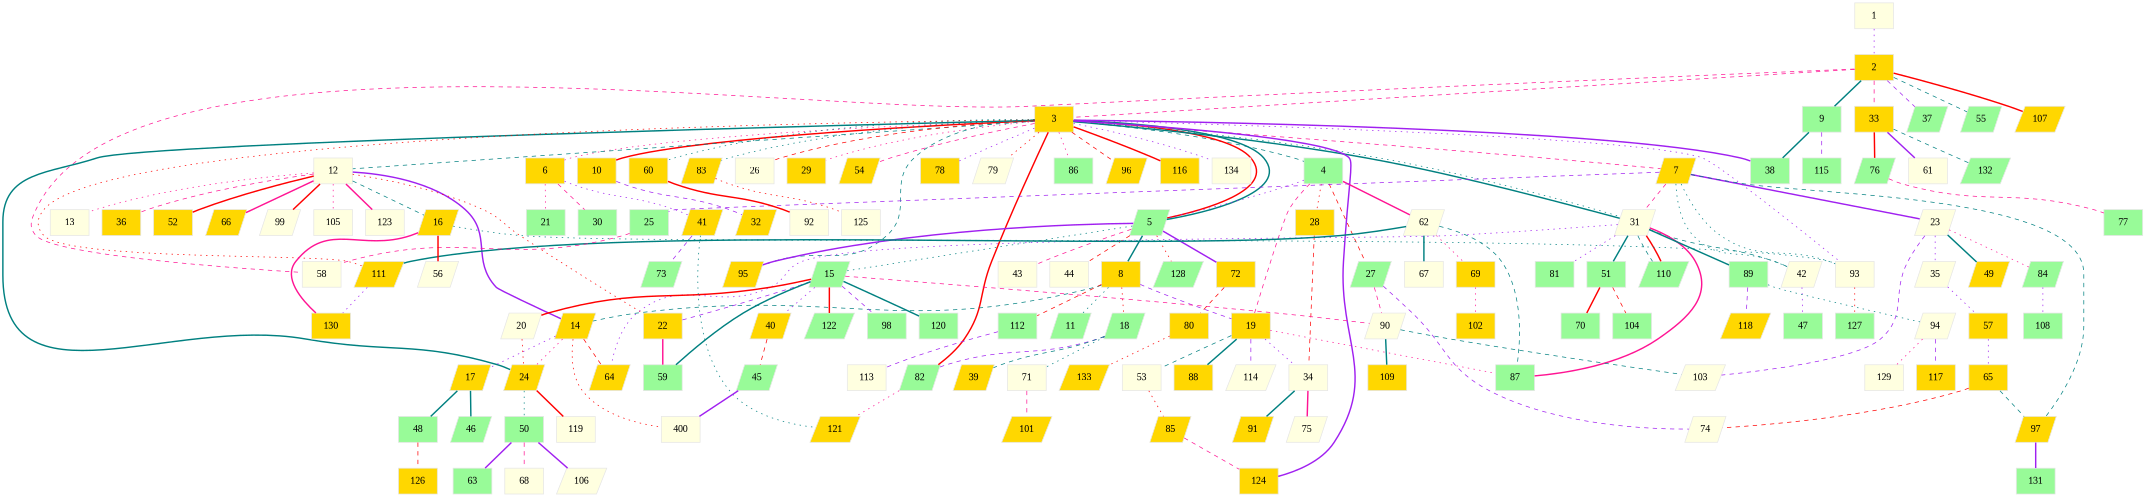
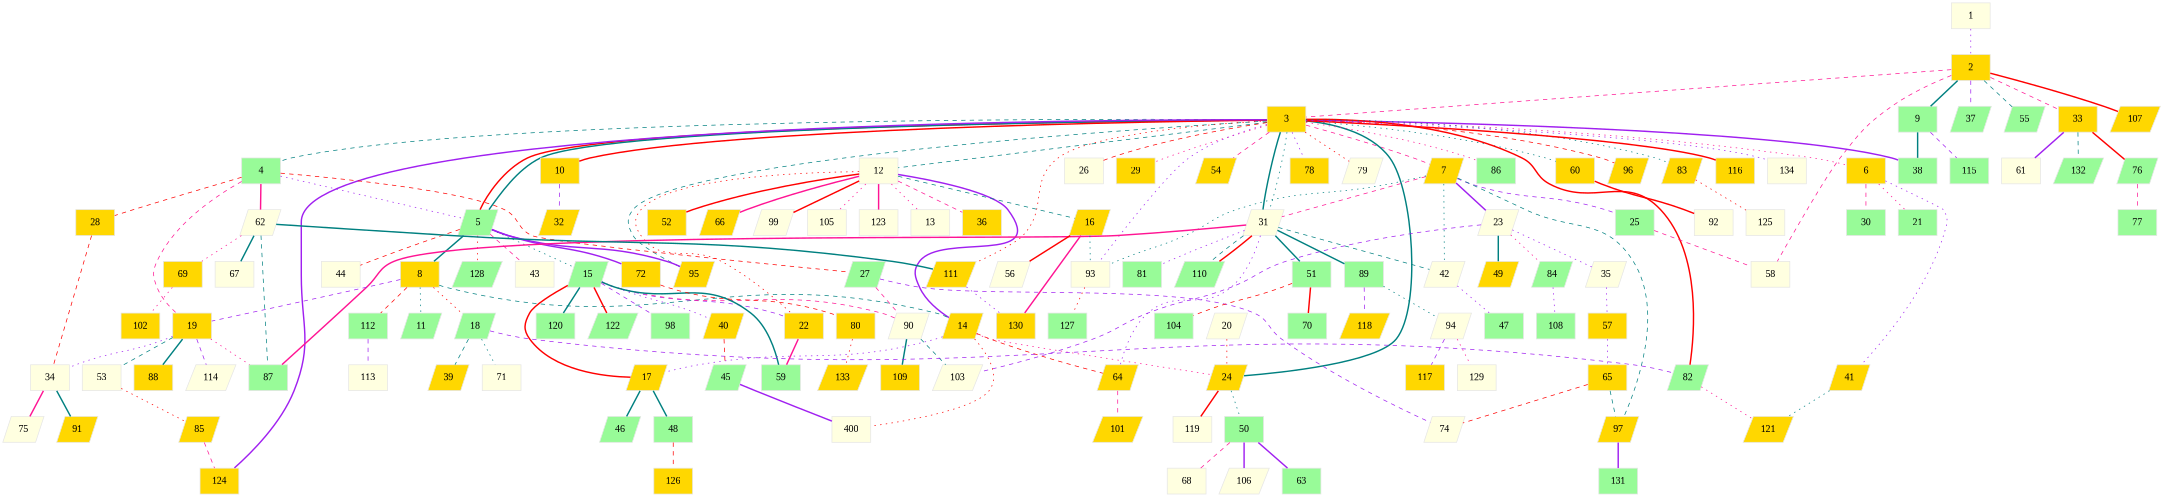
edge "4" -- "28": style dotted -> dashed
node "73": removed
edge "15" -- "20": now "15" -- "17"
edge "71" -- "101": now "64" -- "101"
